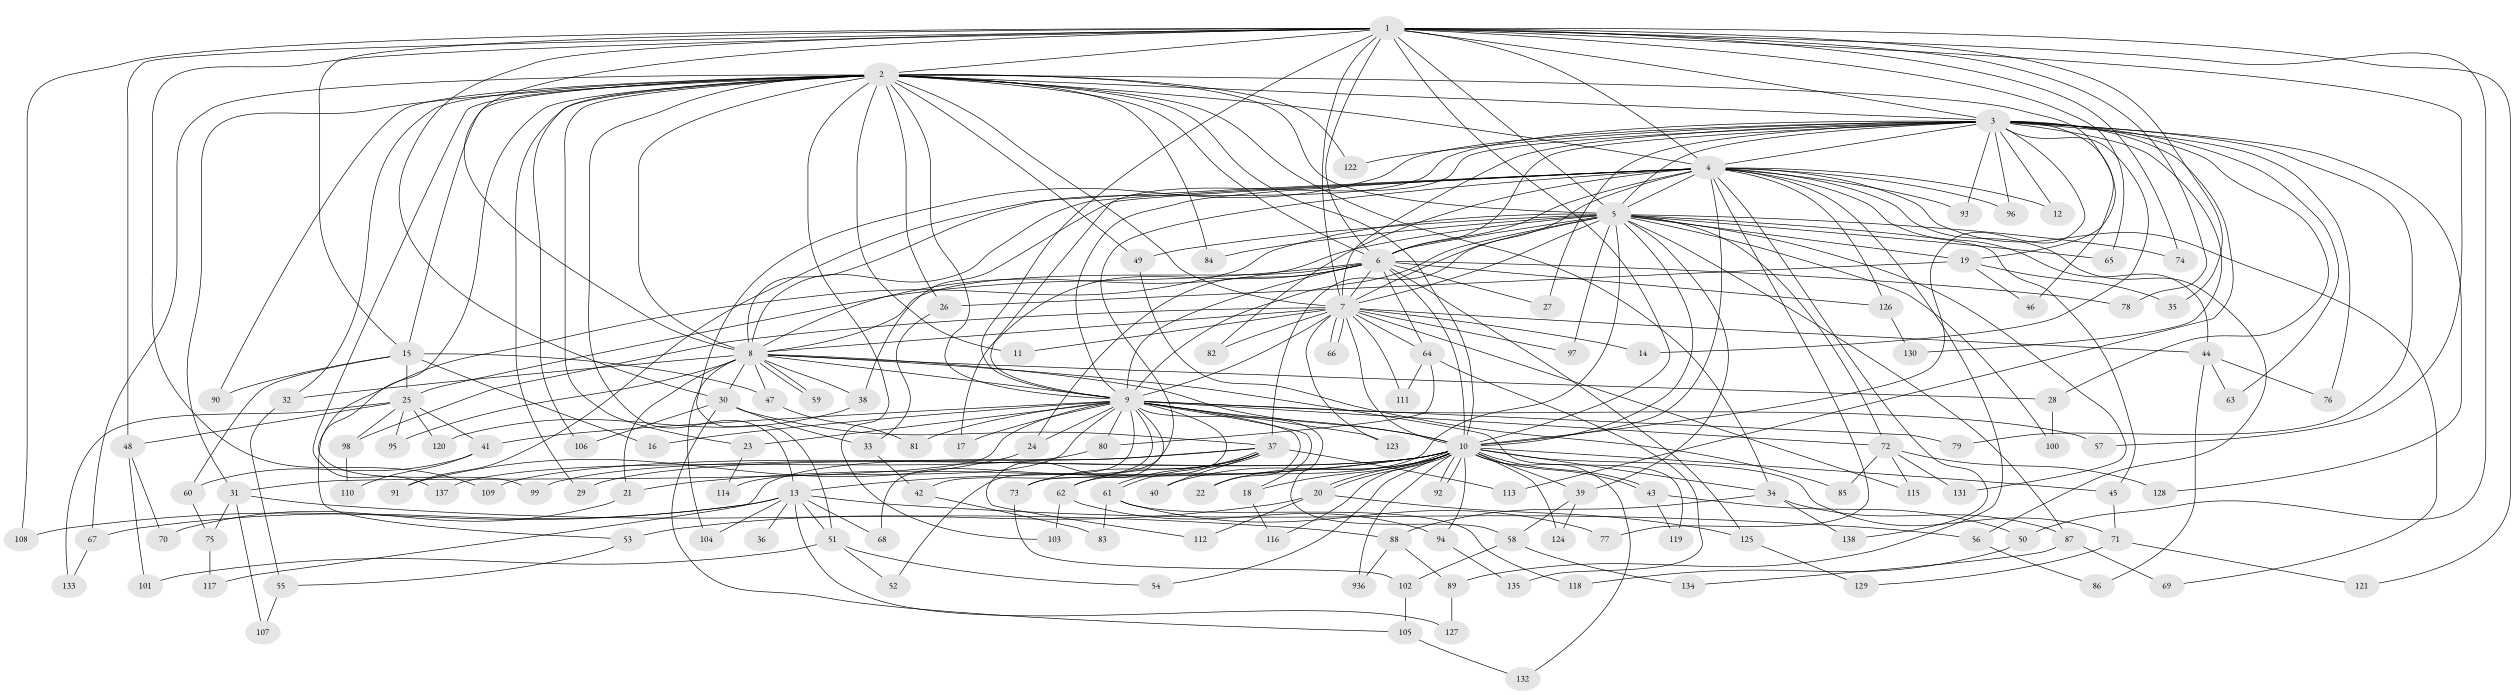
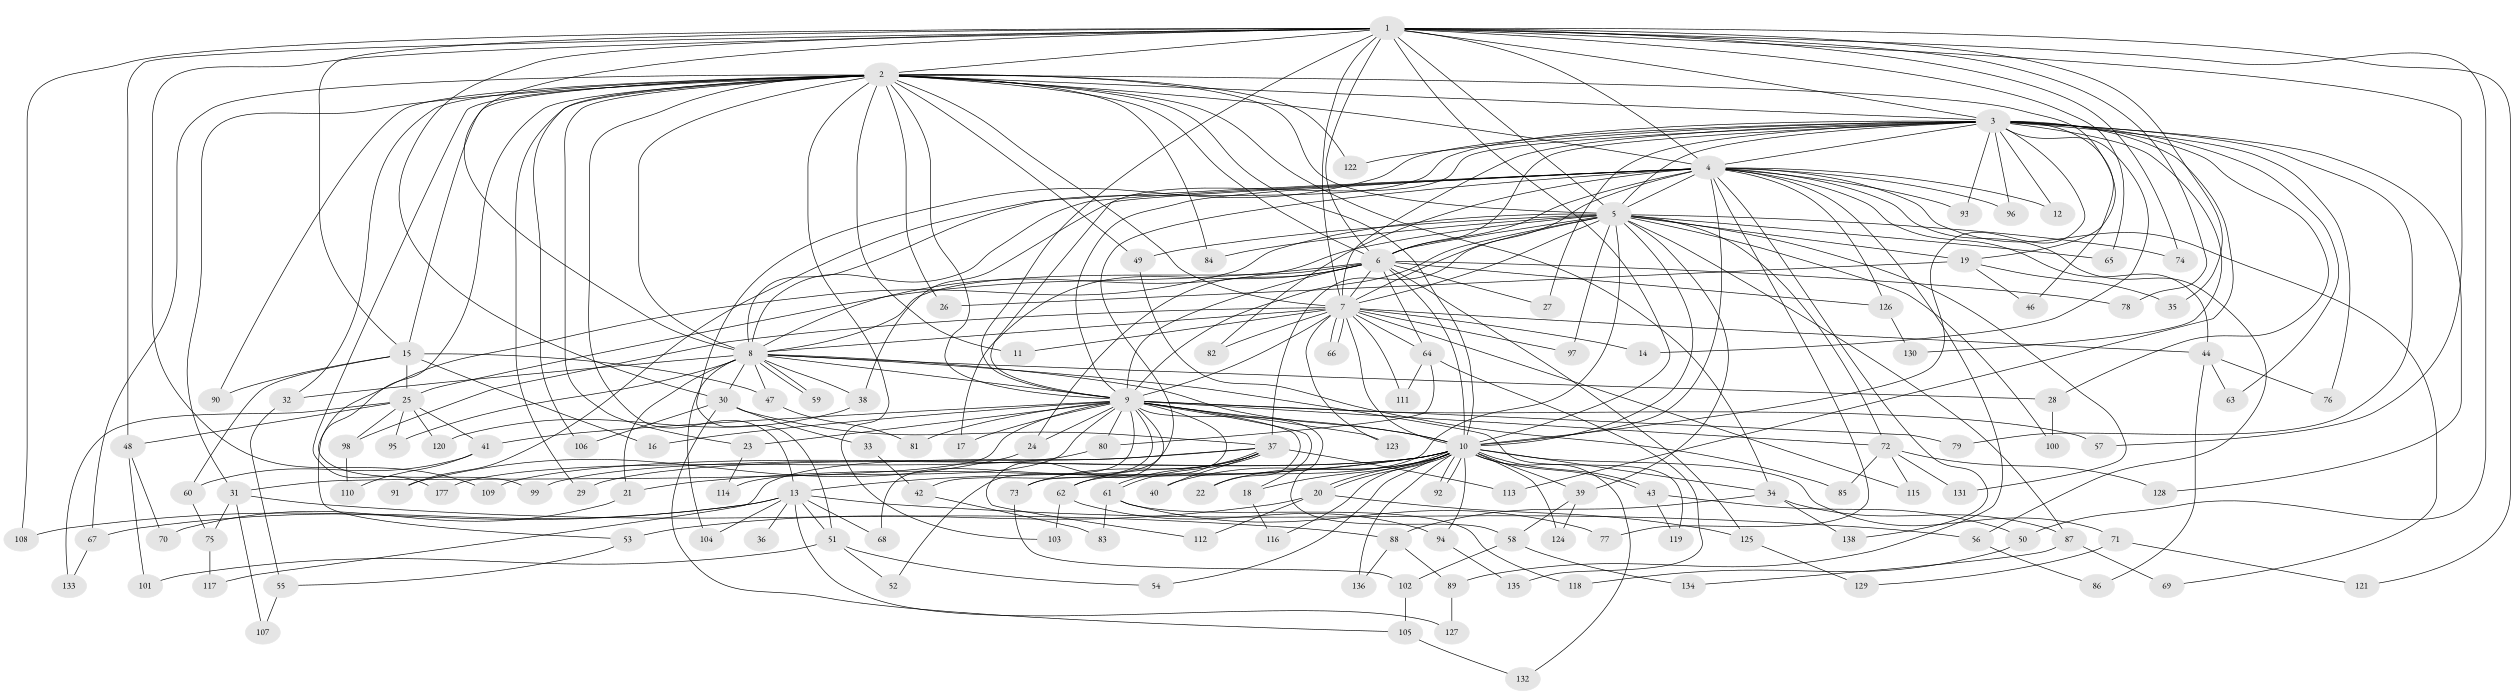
edge "26" -- "33": removed
node "137": label "137" -> "177"
node "45": removed
node "936": label "936" -> "136"
